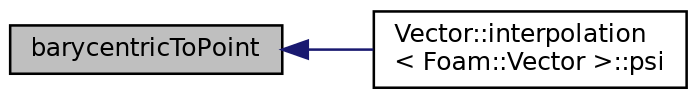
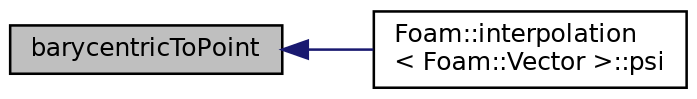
node "Vector::interpolation < Foam::Vector >::psi": label "Vector::interpolation < Foam::Vector >::psi" -> "Foam::interpolation < Foam::Vector >::psi"
